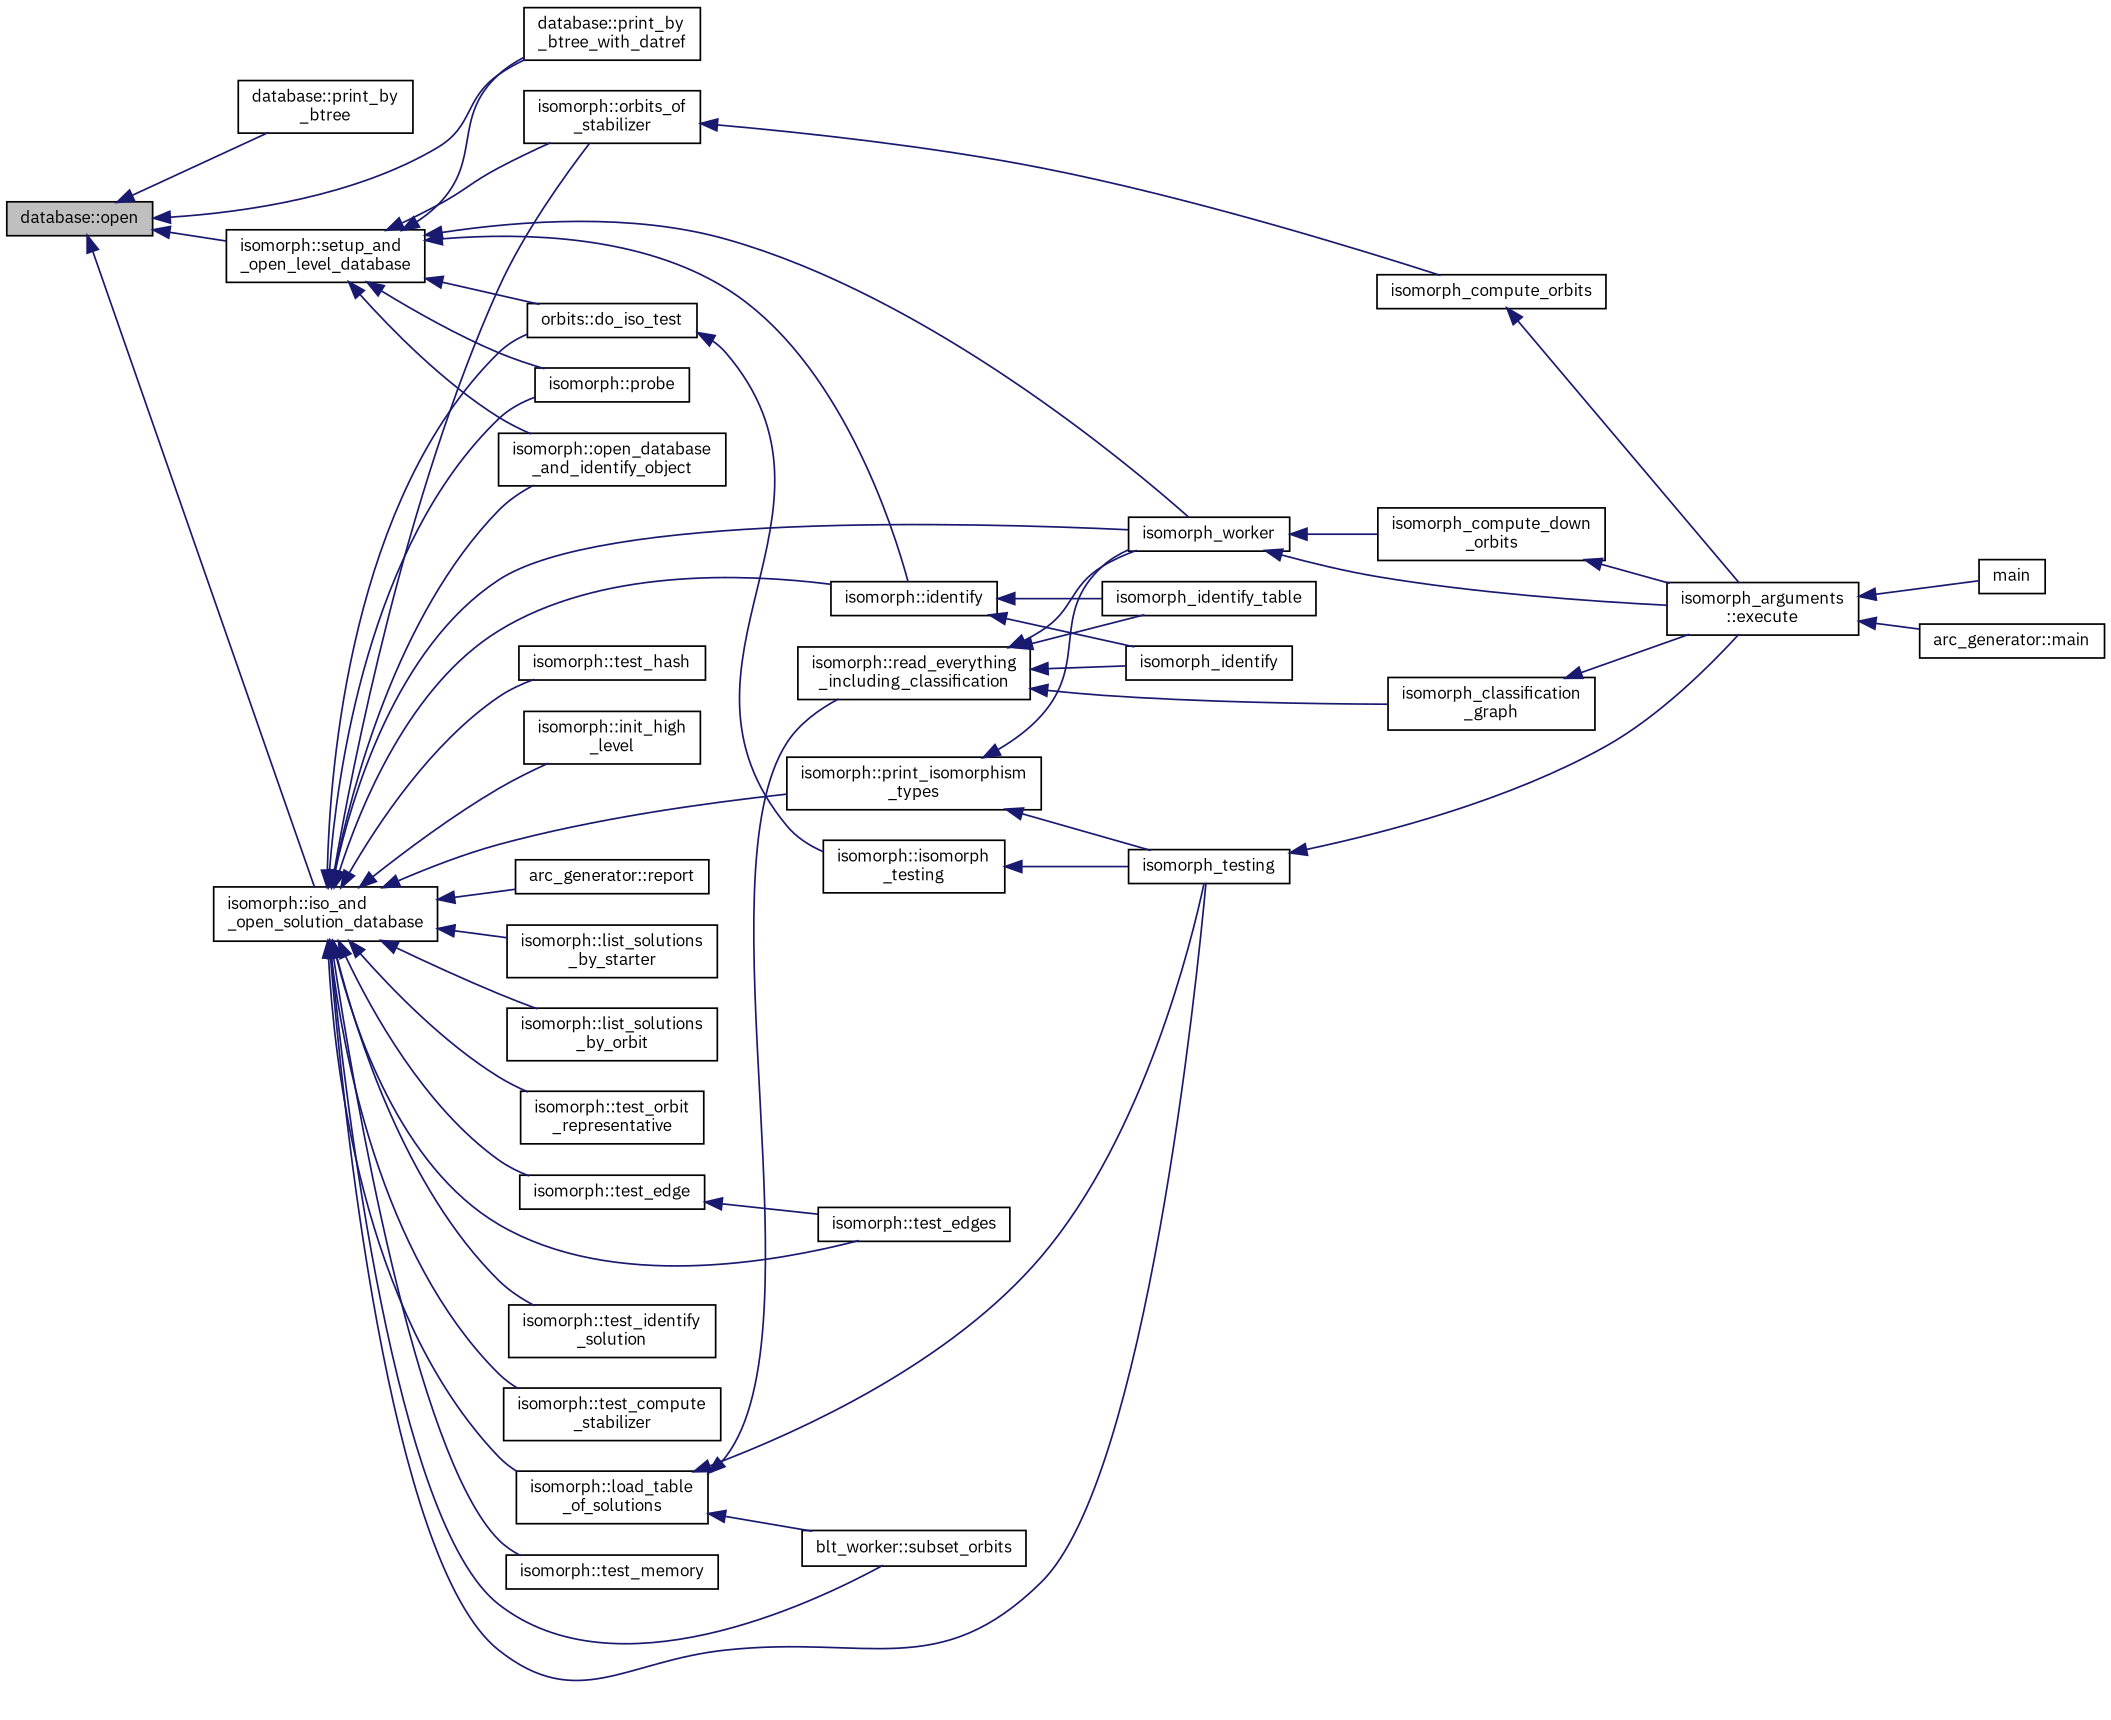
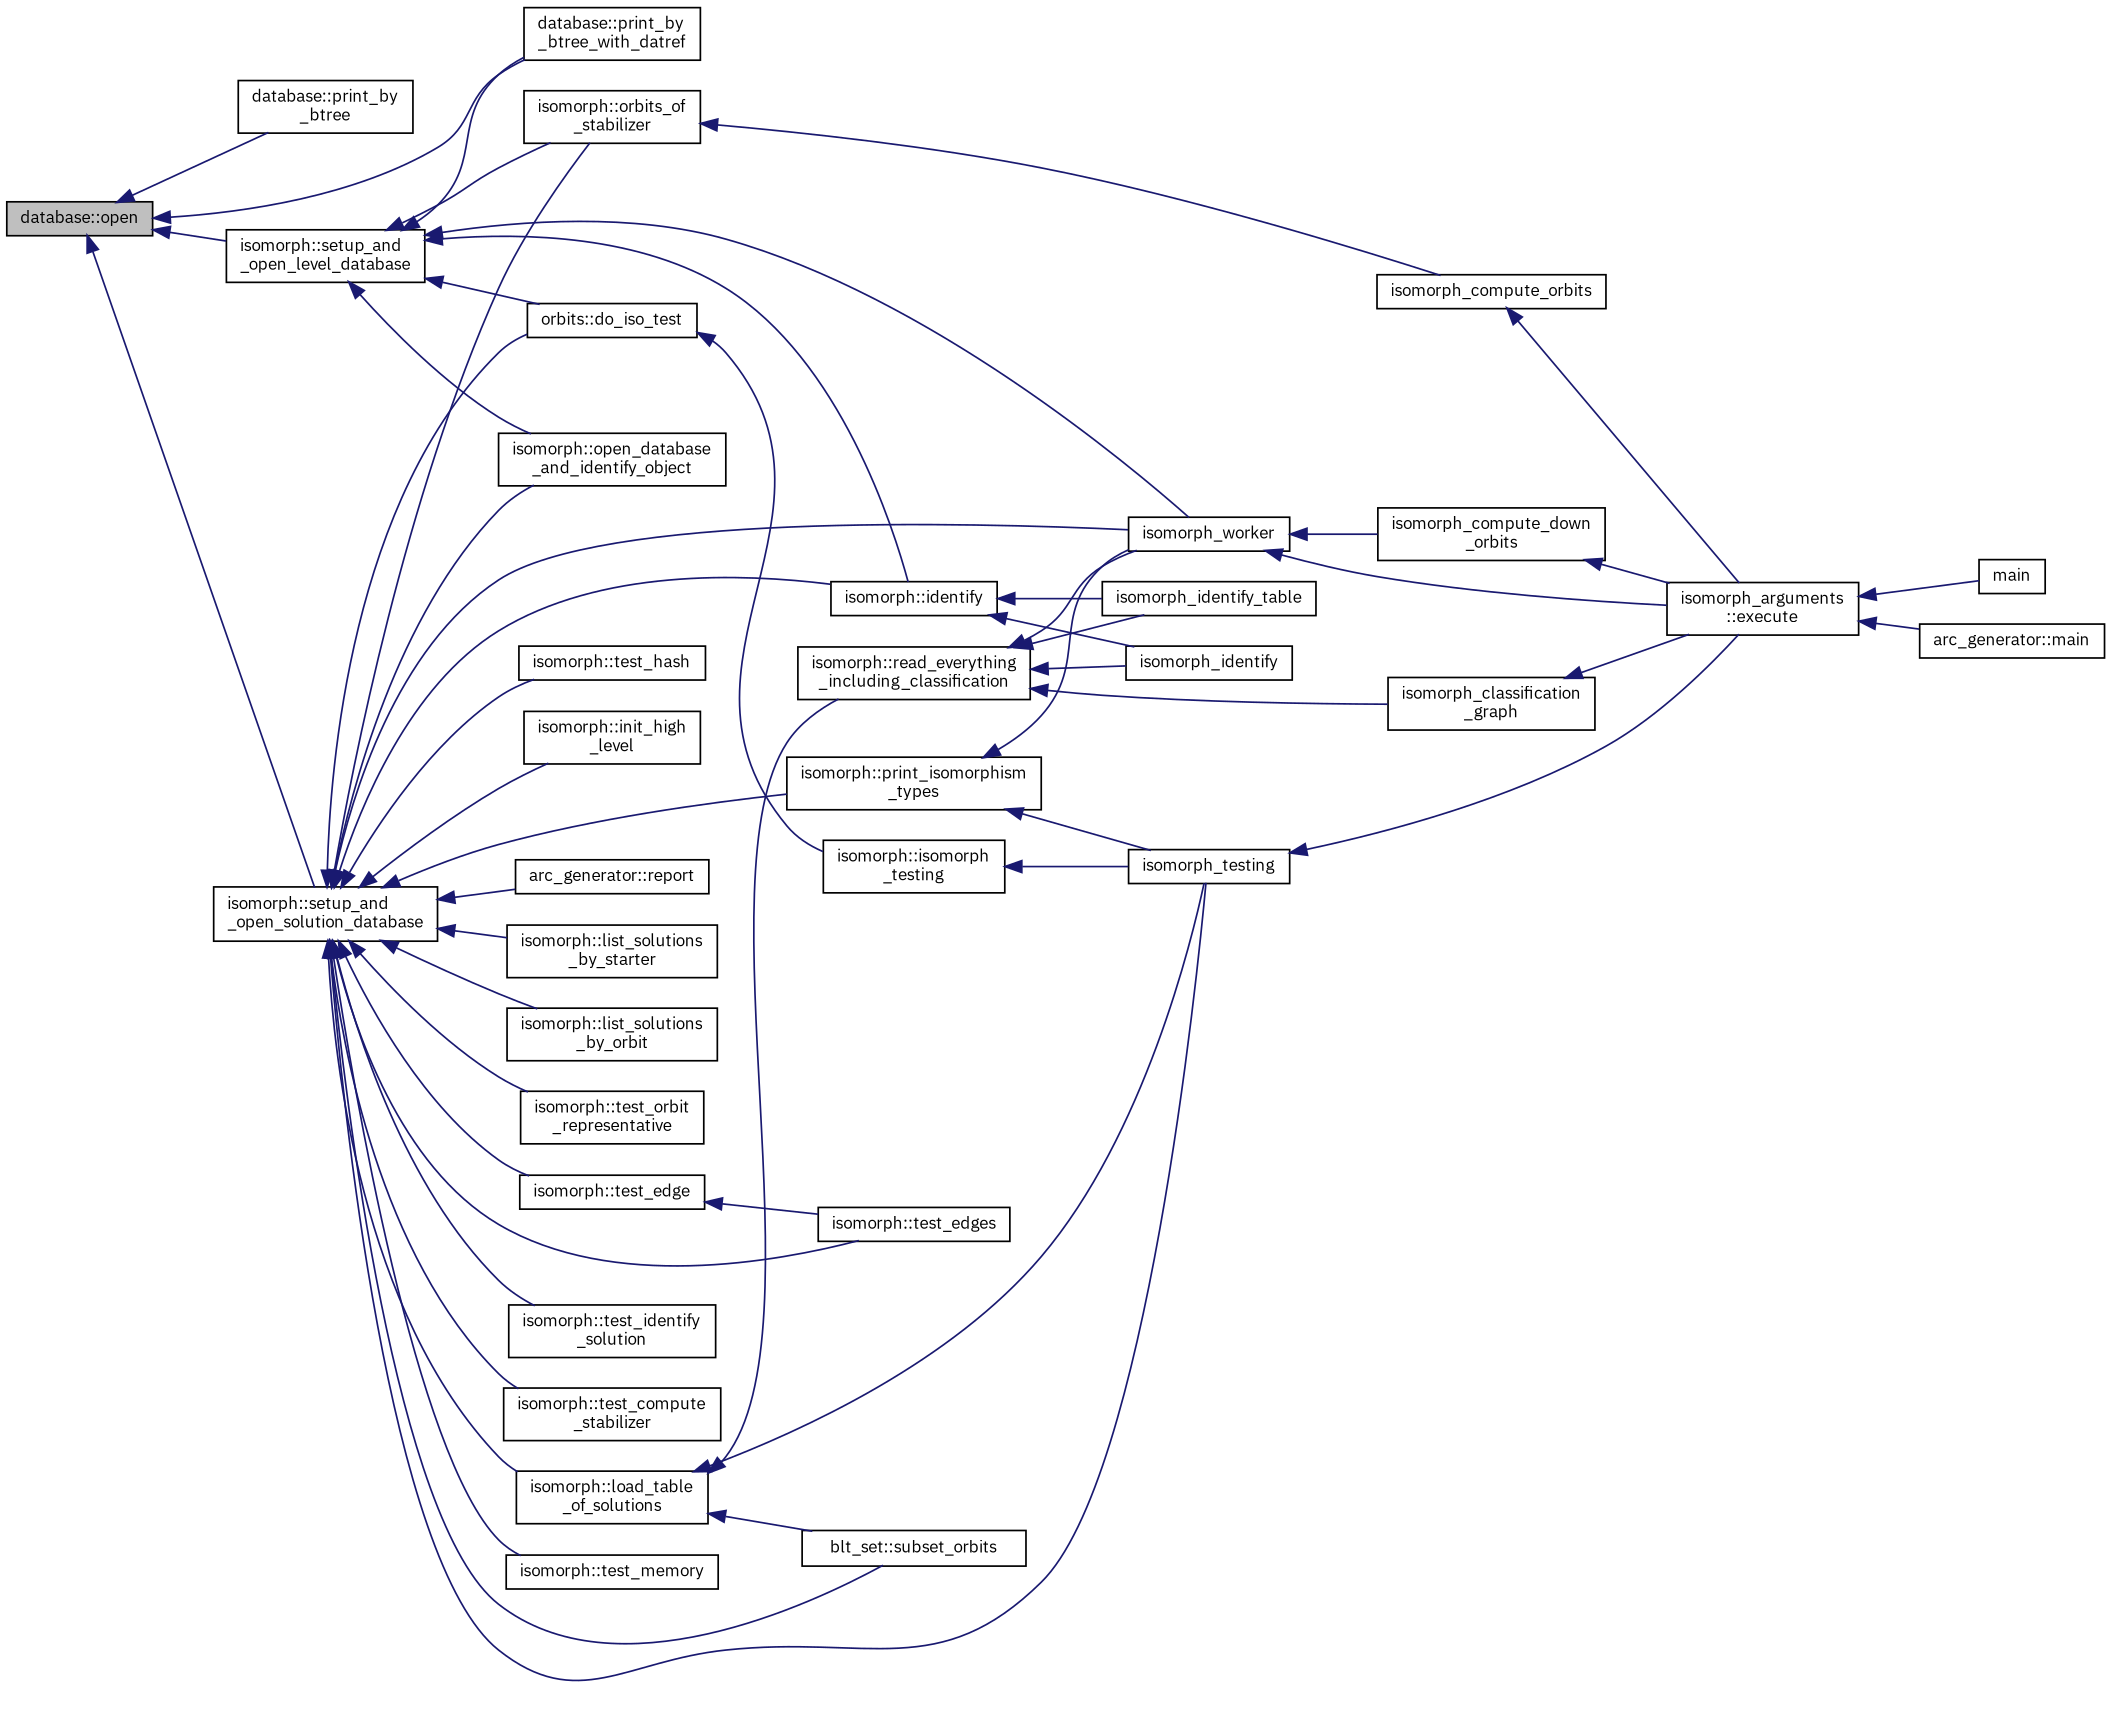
node "isomorph::probe": removed
node "isomorph::iso_and _open_solution_database": label "isomorph::iso_and _open_solution_database" -> "isomorph::setup_and _open_solution_database"
node "blt_worker::subset_orbits": label "blt_worker::subset_orbits" -> "blt_set::subset_orbits"
